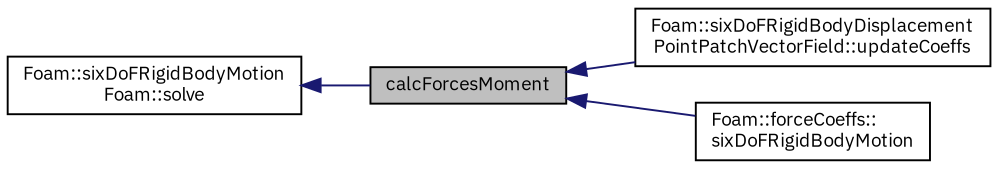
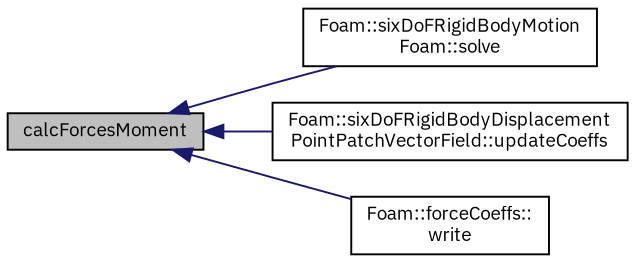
edge "calcForcesMoment" -> "Foam::sixDoFRigidBodyMotion Foam::solve": reversed
node "Foam::forceCoeffs:: sixDoFRigidBodyMotion": label "Foam::forceCoeffs:: sixDoFRigidBodyMotion" -> "Foam::forceCoeffs:: write"
